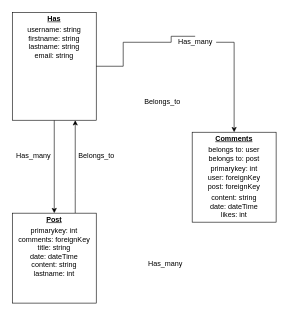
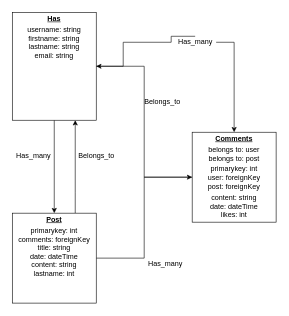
edge "Comments belongs to: user belongs to: post primarykey: int user: foreignKey post: foreignKey content: string date: dateTime likes: int" -> "Has username: string firstname: string lastname: string email: string": added
edge "Post primarykey: int comments: foreignKey title: string date: dateTime content: string lastname: int" -> "Comments belongs to: user belongs to: post primarykey: int user: foreignKey post: foreignKey content: string date: dateTime likes: int": added
